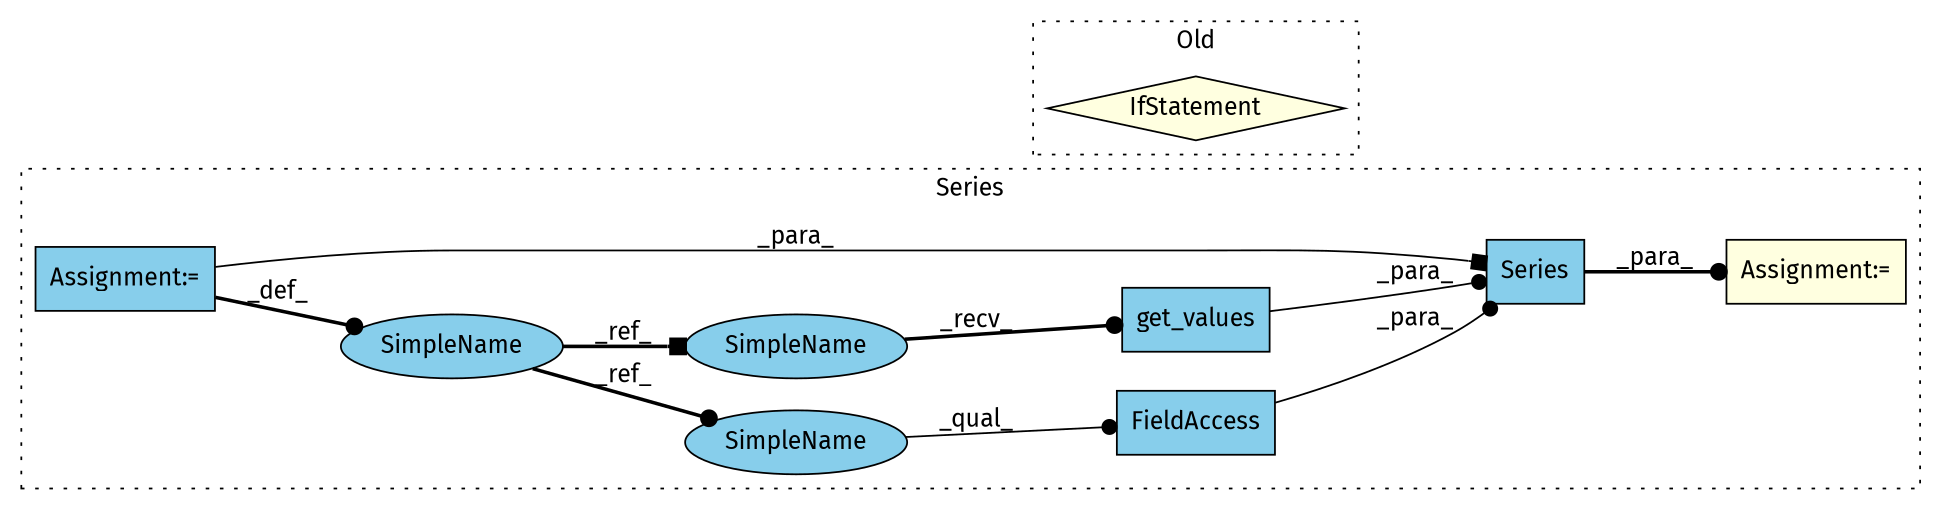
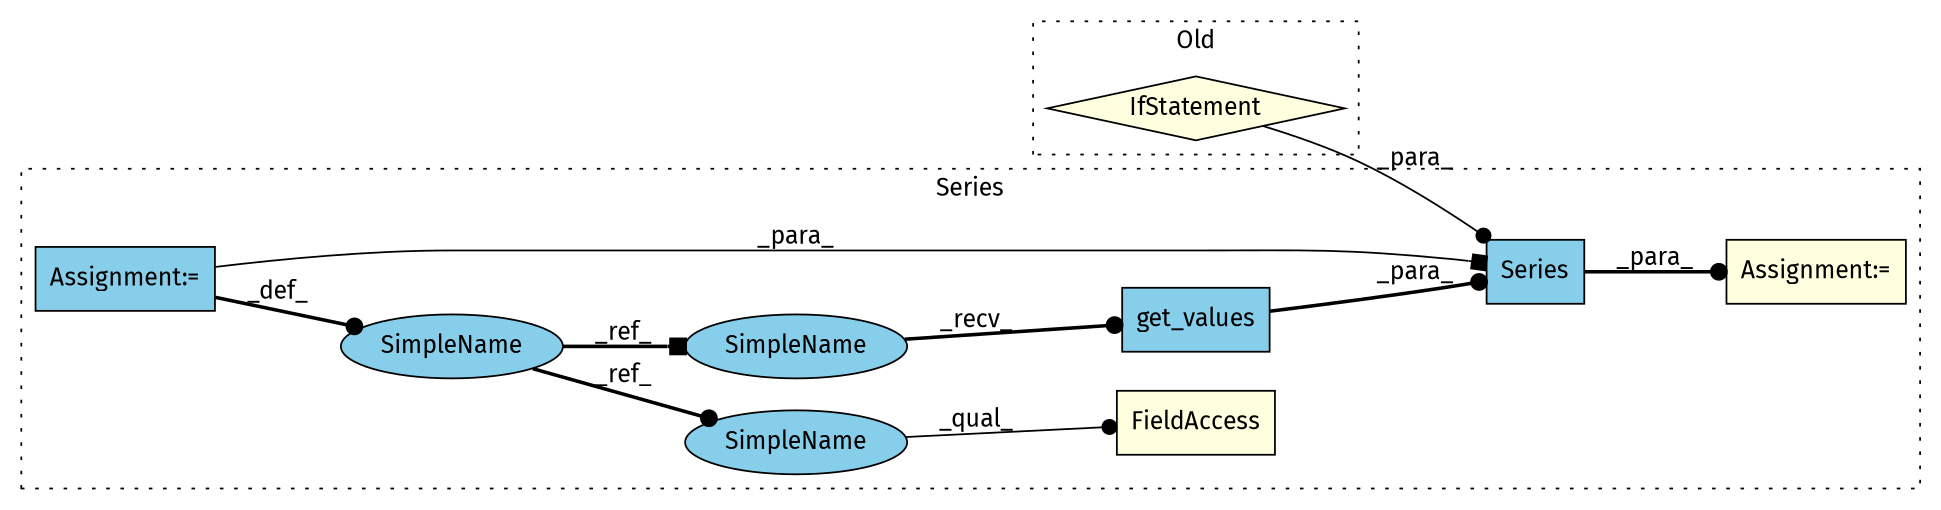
edge "get_values" -> "Series": style solid -> bold
edge "FieldAccess" -> "Series": now "IfStatement" -> "Series"
node "FieldAccess": fillcolor skyblue -> lightyellow
